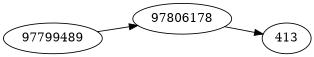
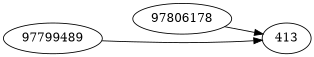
edge "97799489" -> "97806178": now "97799489" -> "413"
